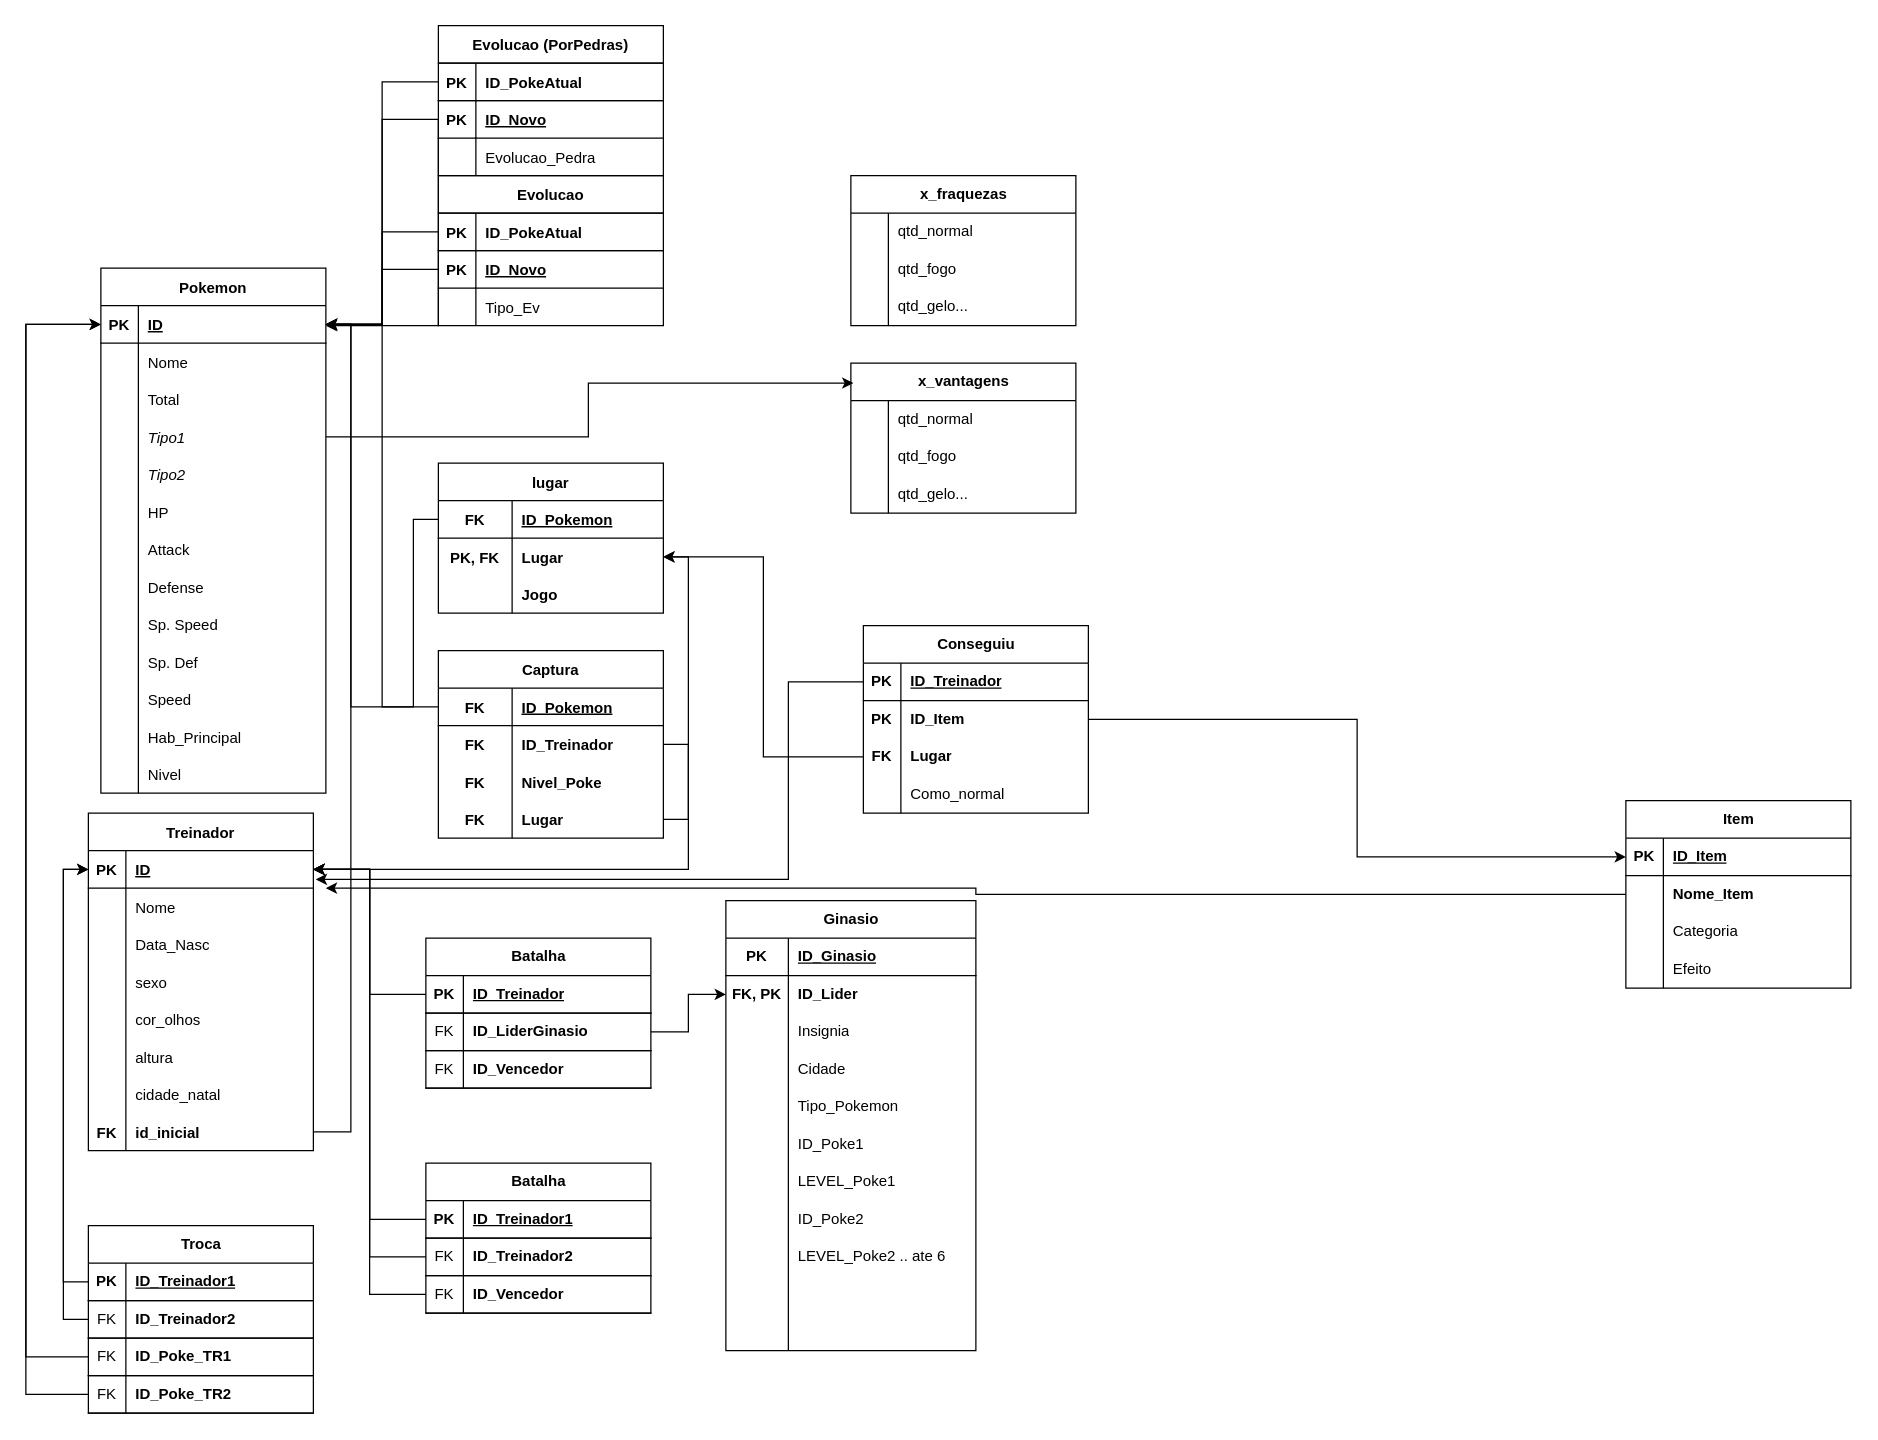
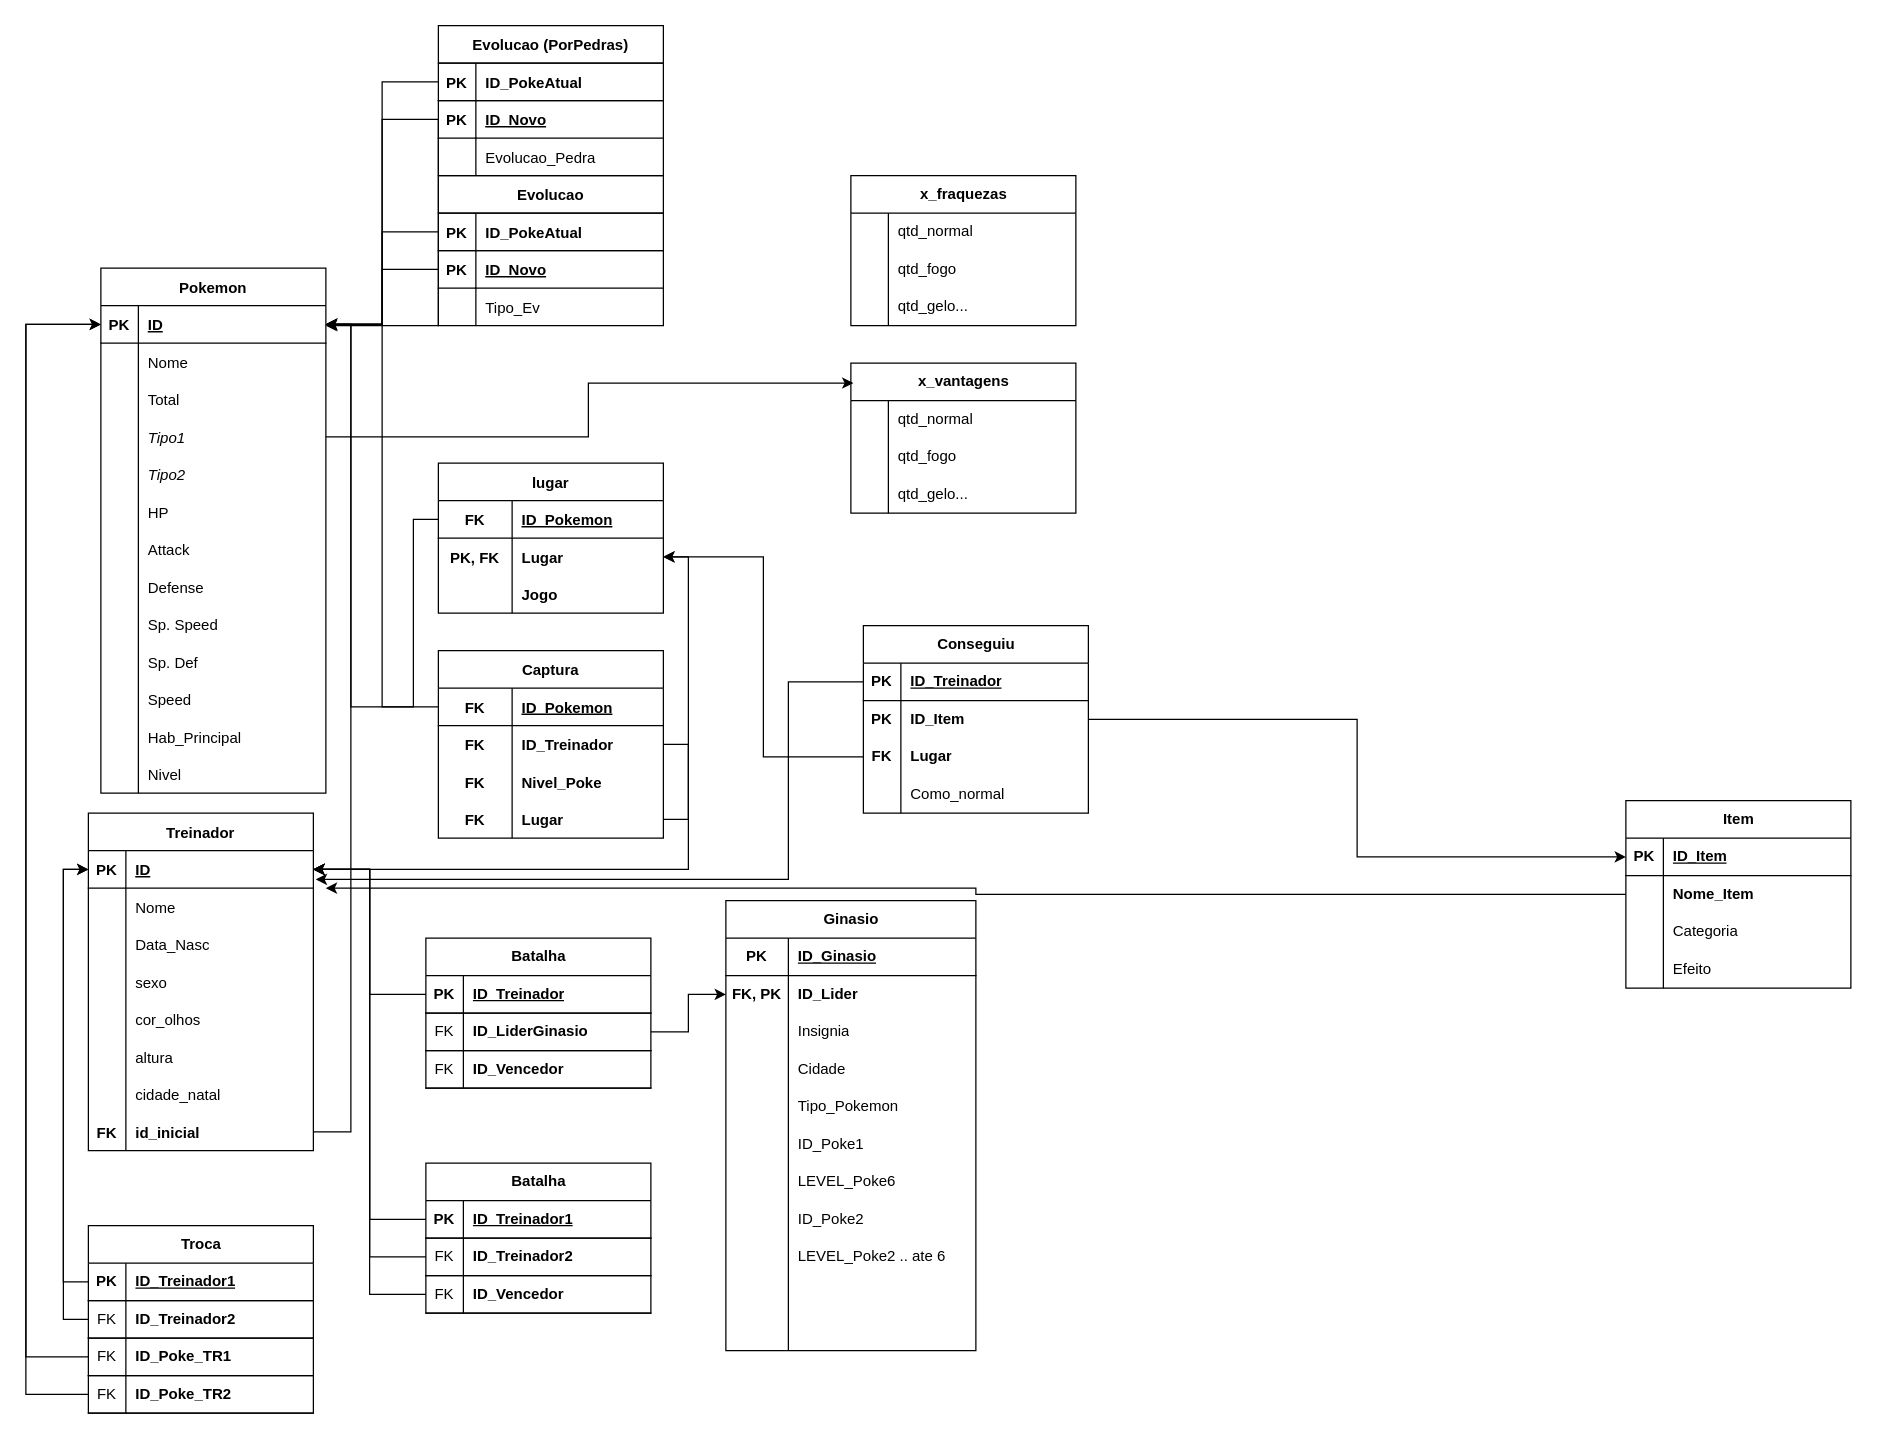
node "LEVEL_Poke1": label "LEVEL_Poke1" -> "LEVEL_Poke6"
